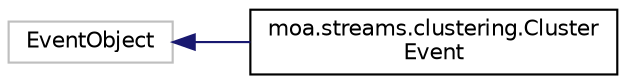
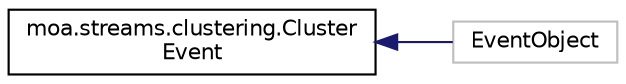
edge "moa.streams.clustering.Cluster Event" -> "EventObject": reversed
